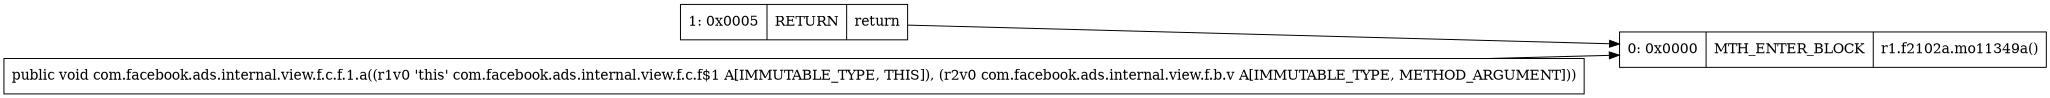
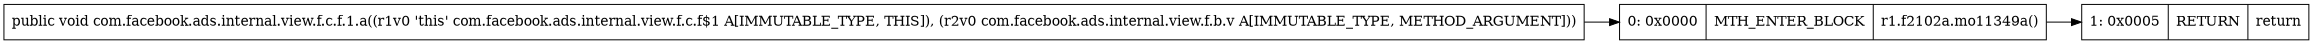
edge "1: 0x0005" -> "0: 0x0000": reversed
